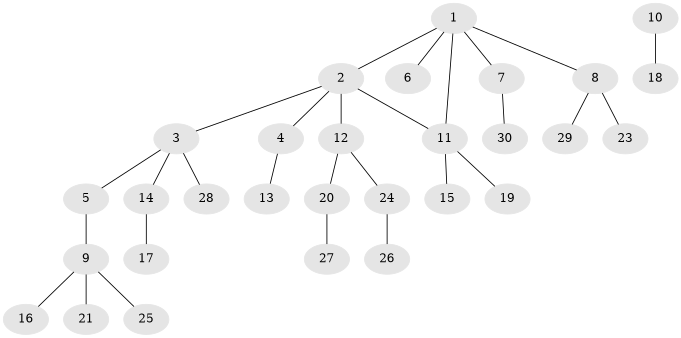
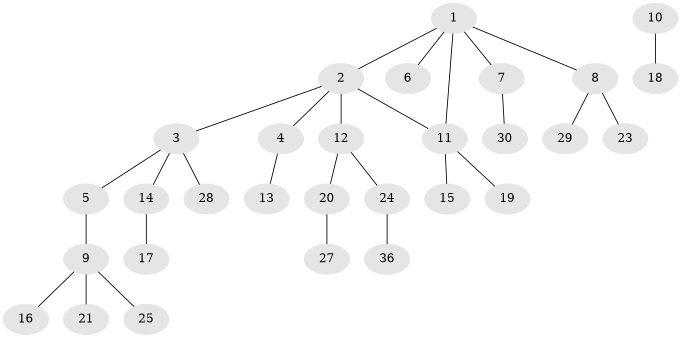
node "26": label "26" -> "36"
